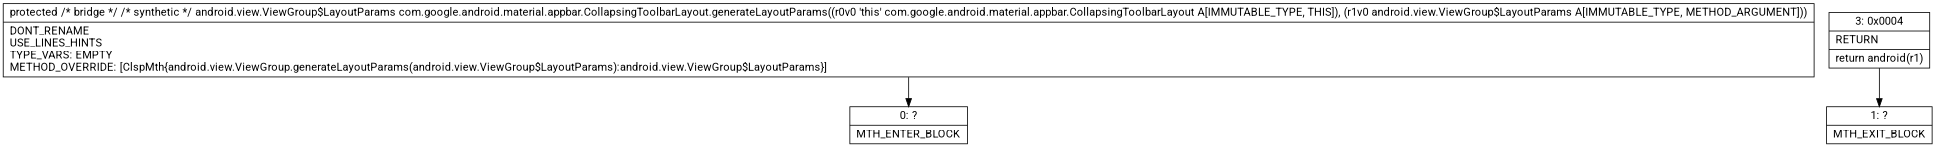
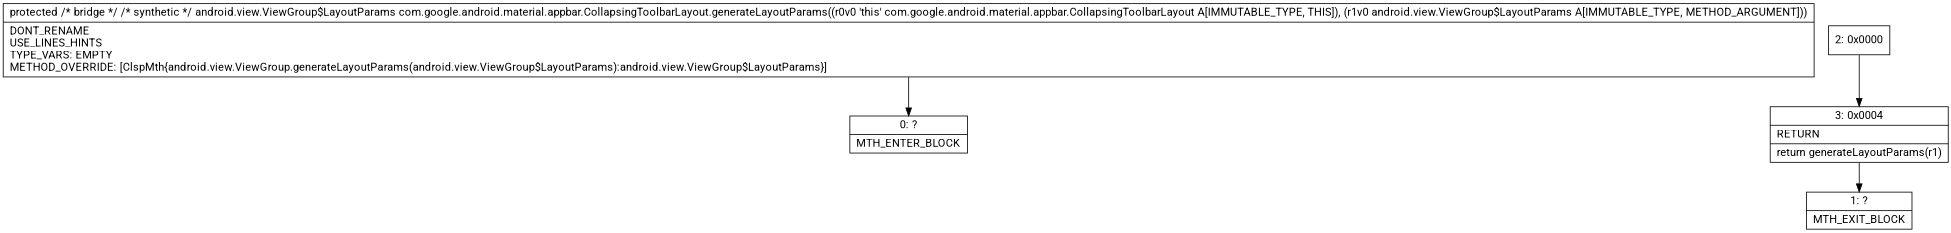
node "2: 0x0000": added
node "3: 0x0004": text "return android(r1)" -> "return generateLayoutParams(r1)"
